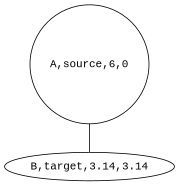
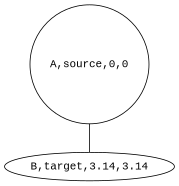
node "A,source,6,0": label "A,source,6,0" -> "A,source,0,0"
